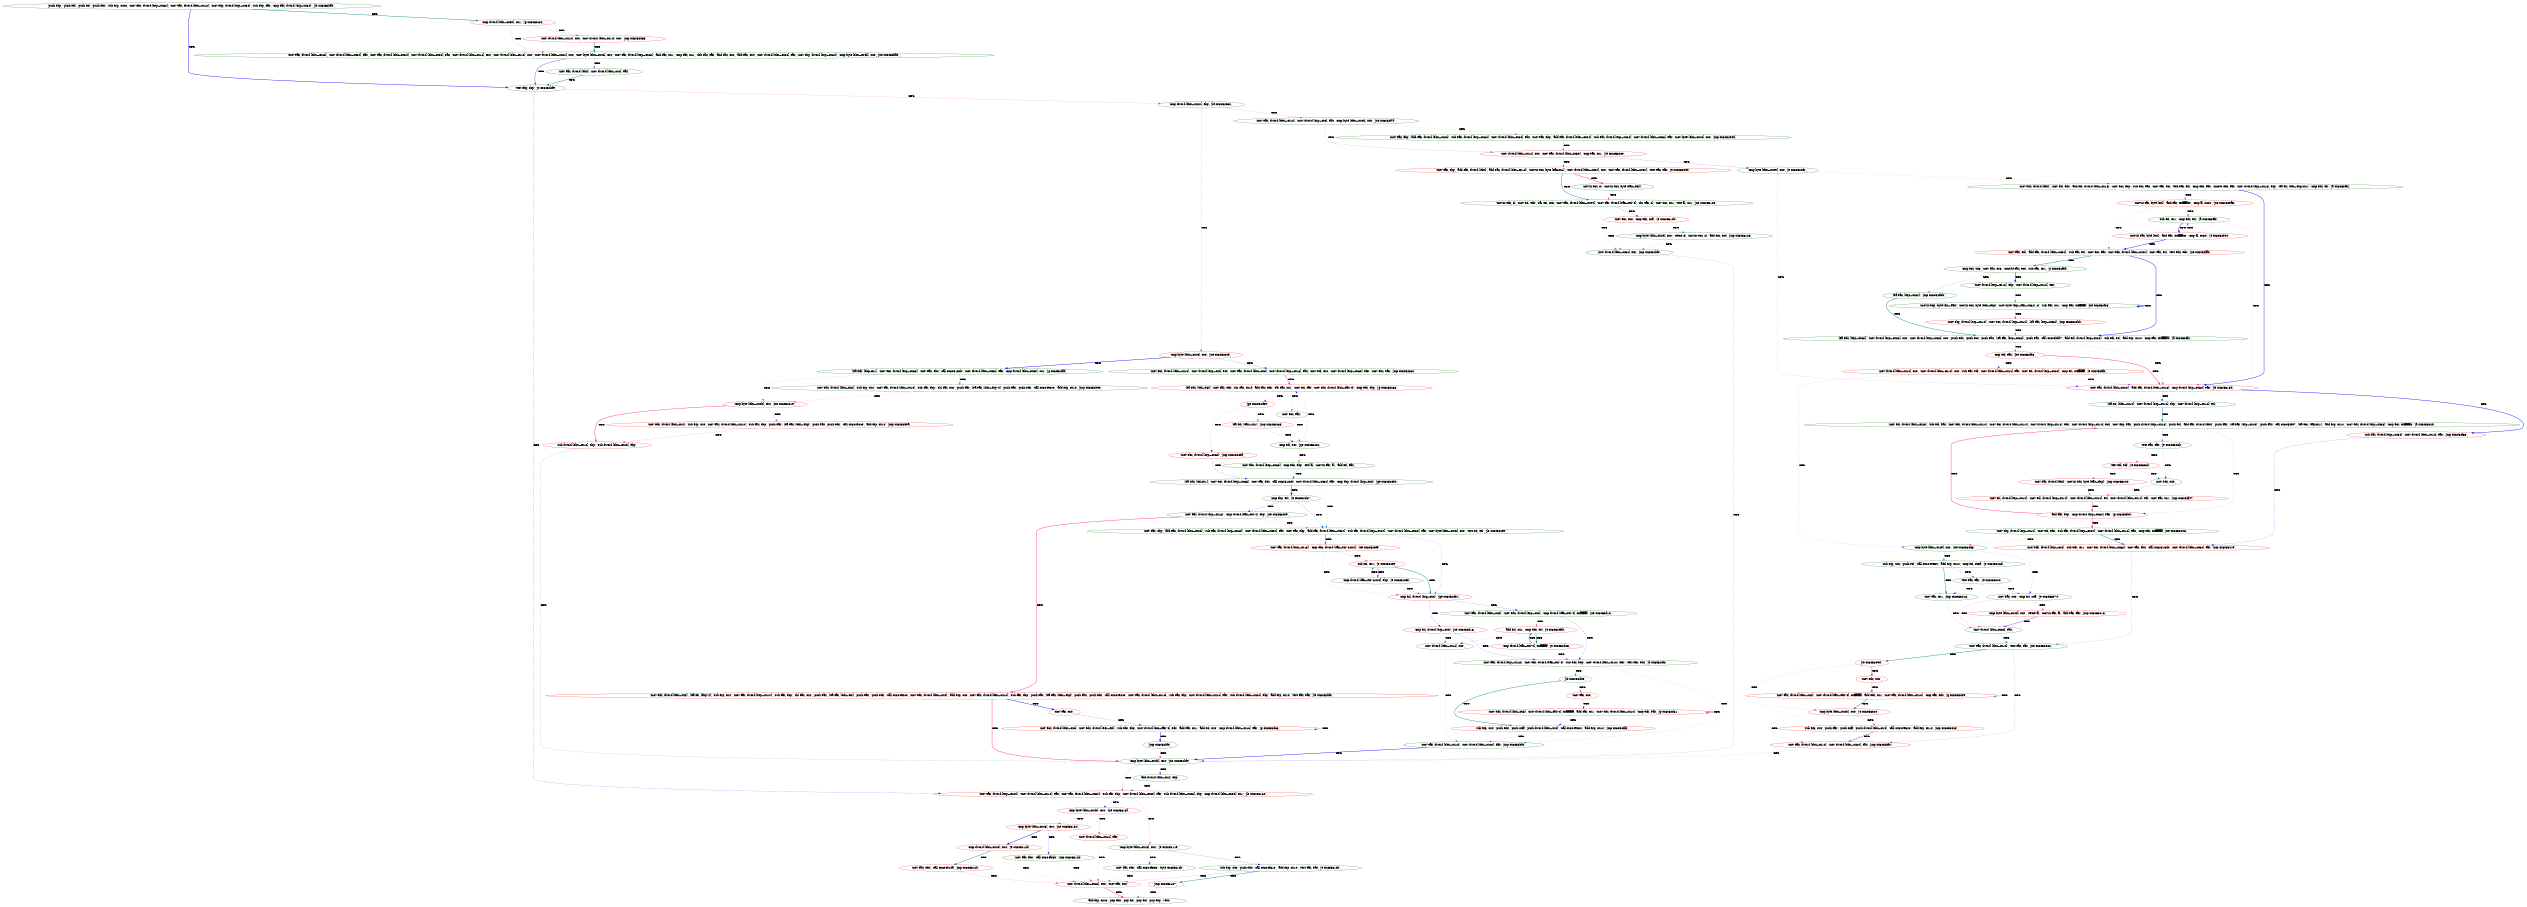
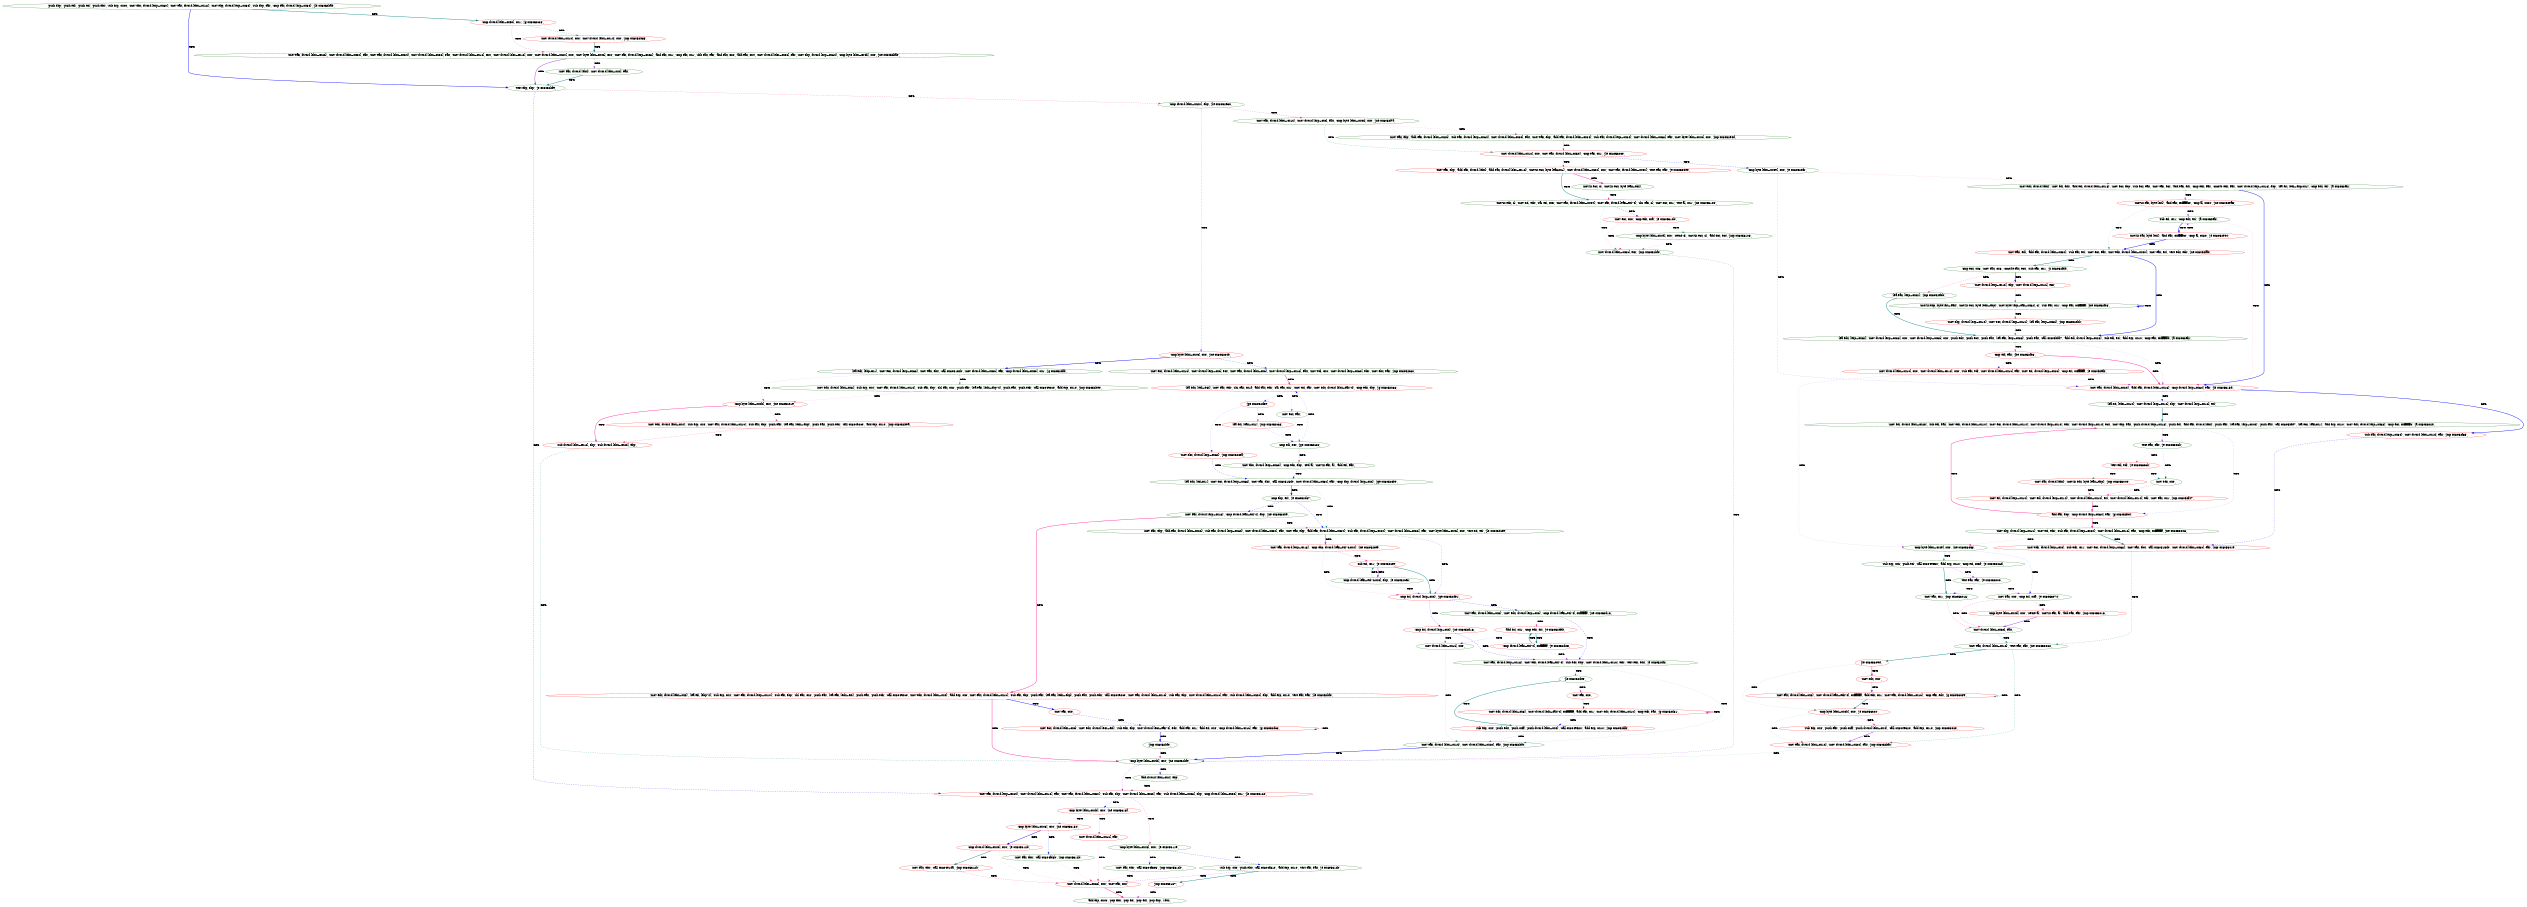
node "'mov dword [esp+0x10], ebp', 'mov dword [esp+0x1c], ecx',": color darkgreen -> red
node "'mov eax, ebx', 'call 0x804f305', 'byte 0x805312b',": label "'mov eax, ebx', 'call 0x804f305', 'byte 0x805312b'," -> "'mov eax, ebx', 'call 0x804f305', 'jmp 0x805312b',"
